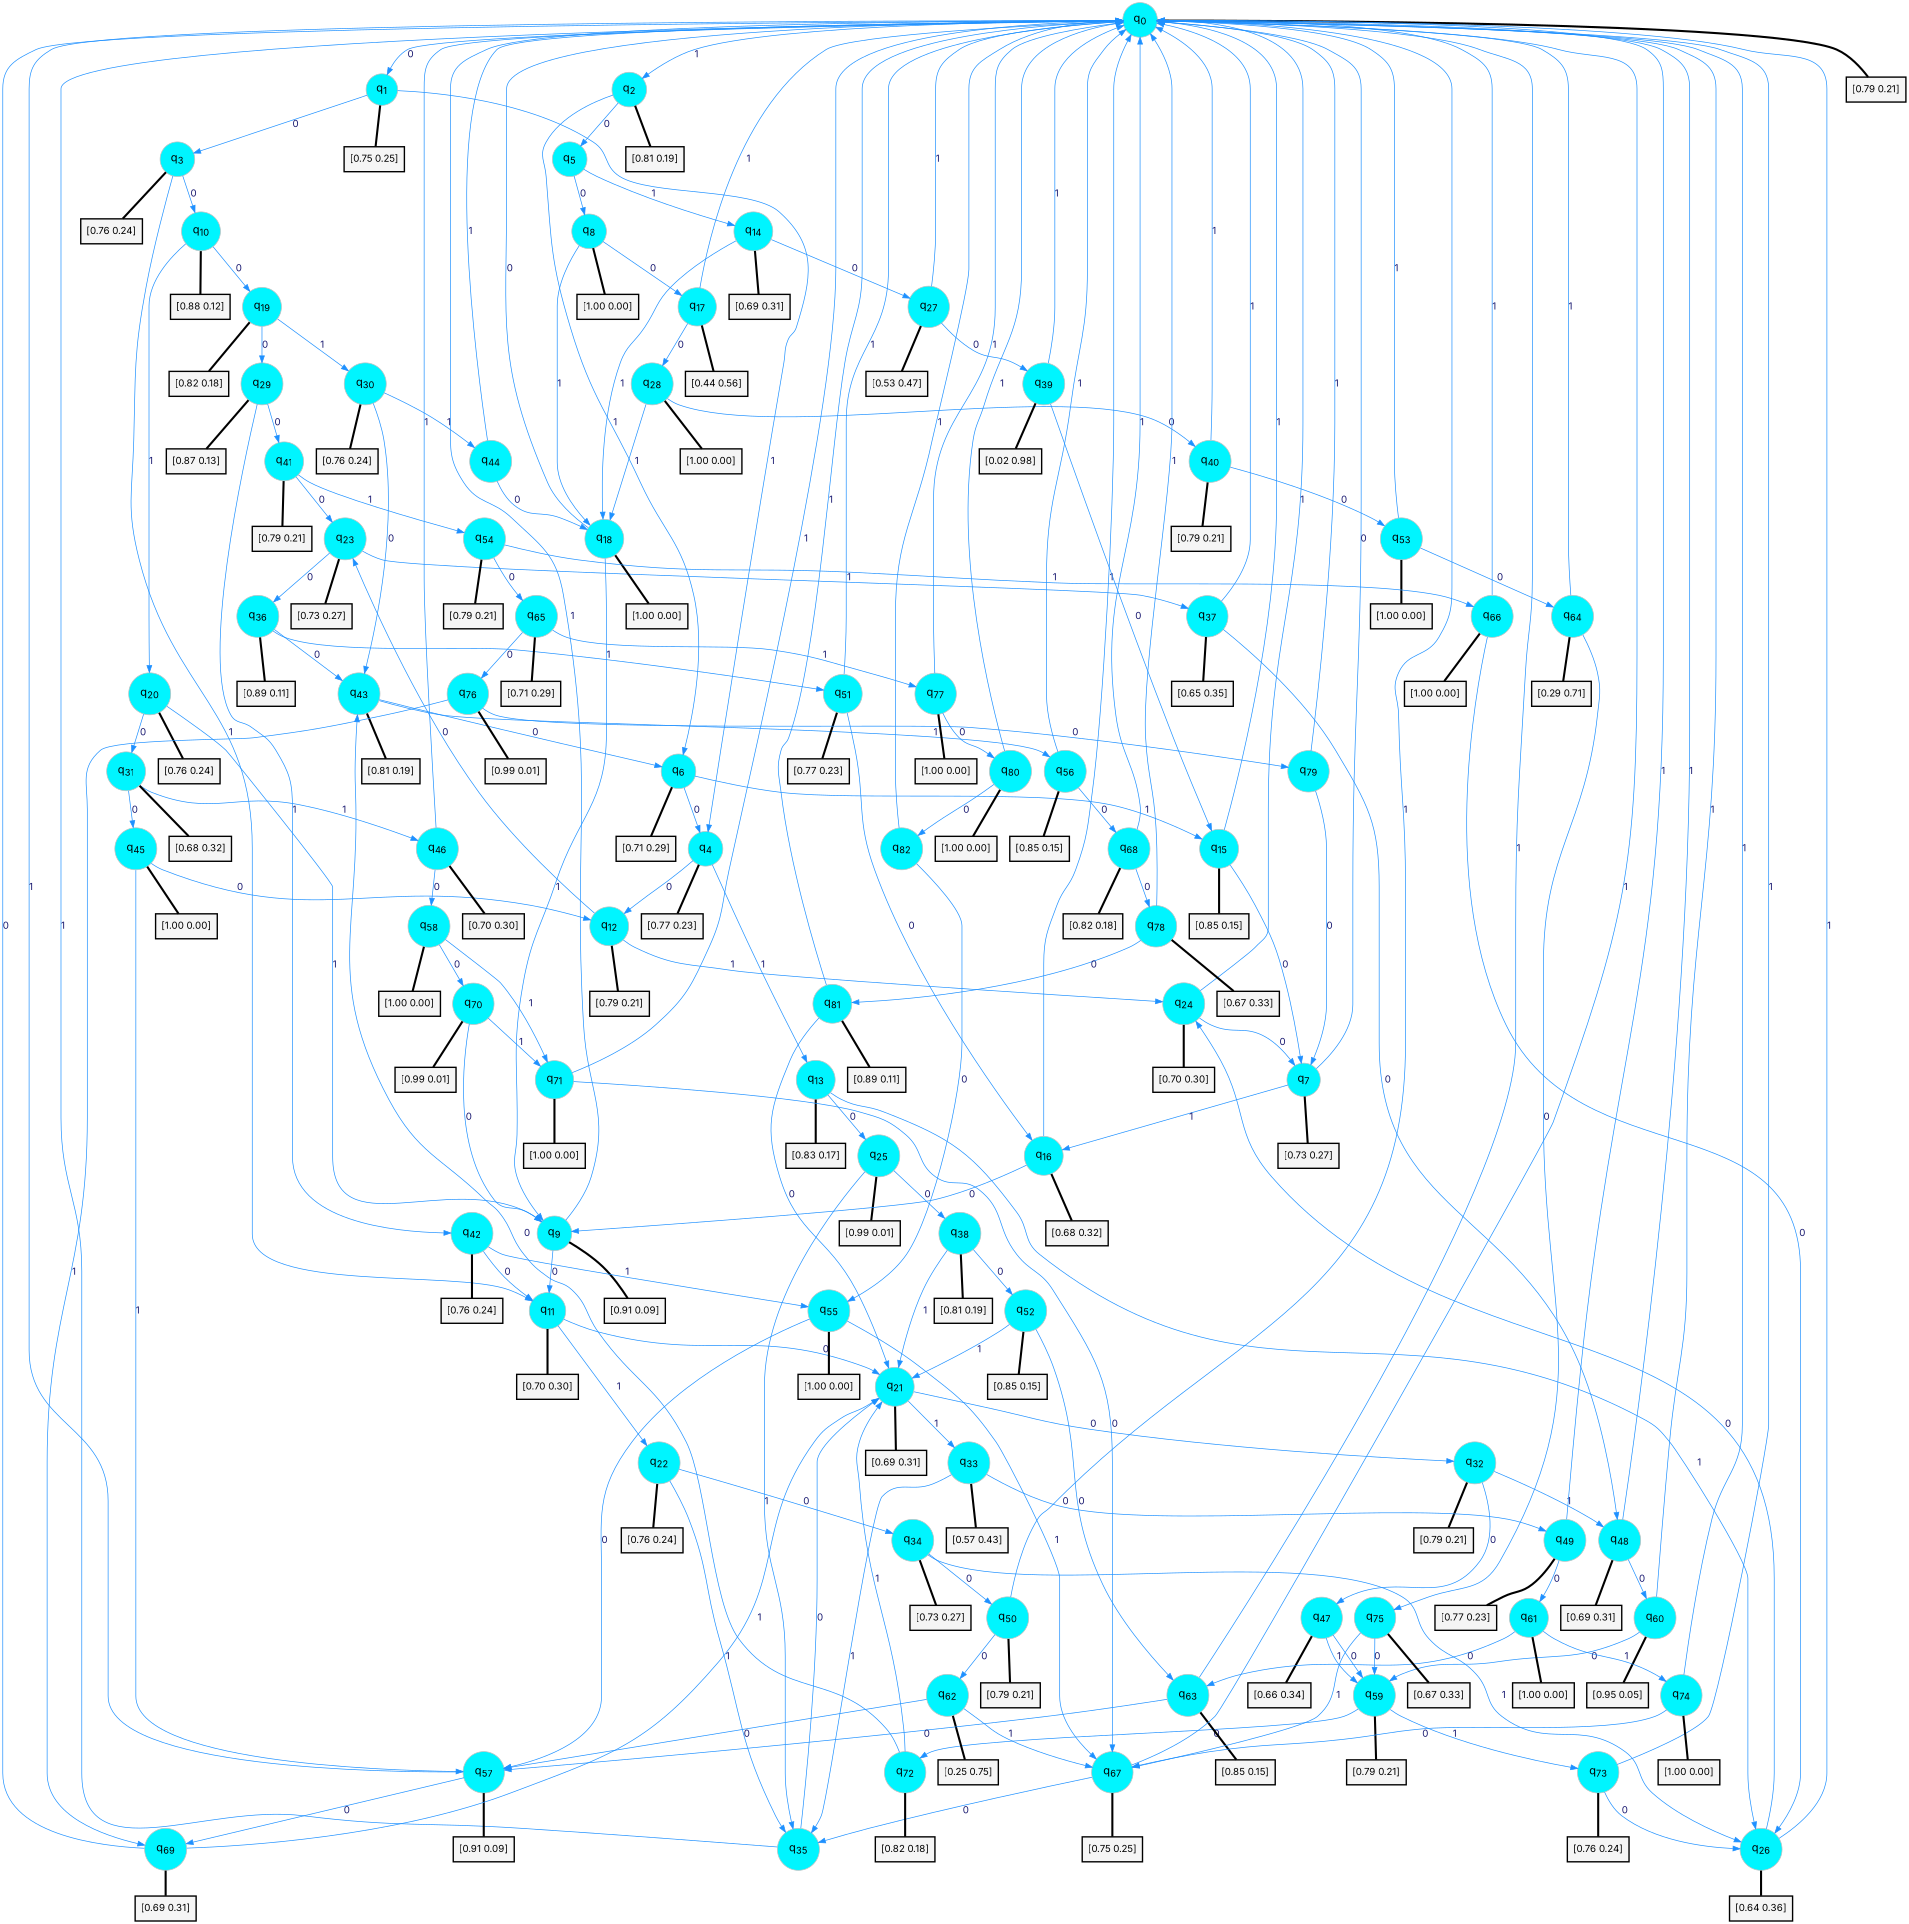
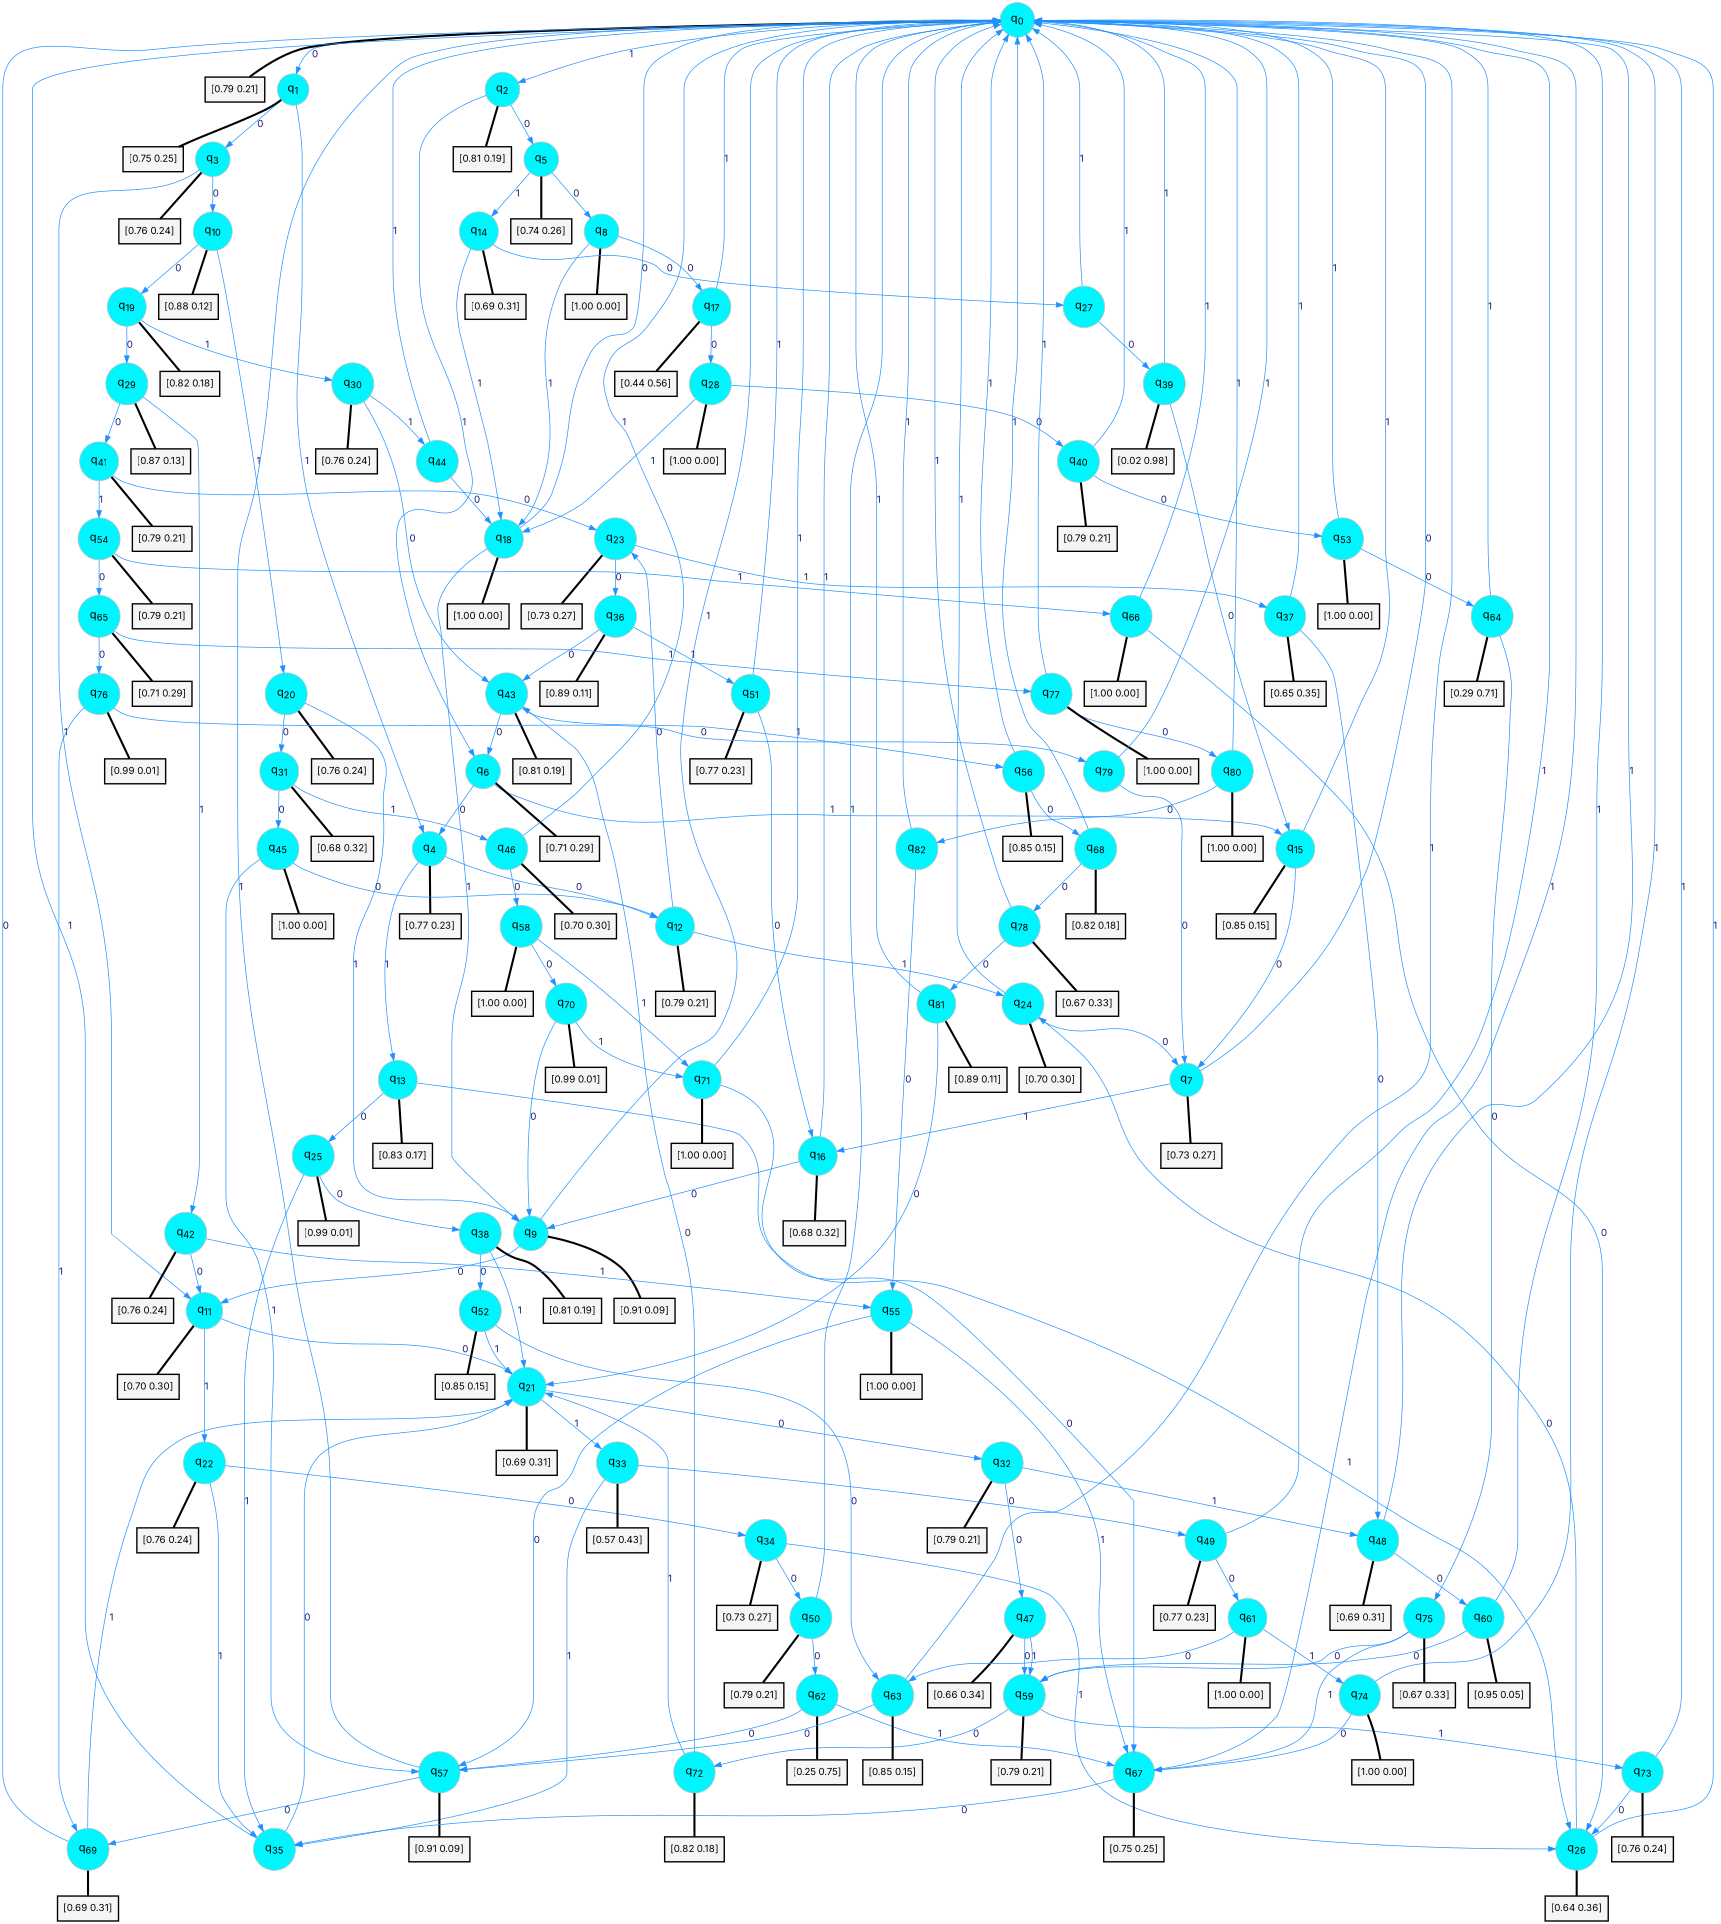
node "[0.74 0.26]": added
node "[0.53 0.47]": removed
